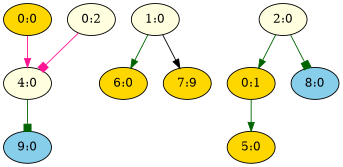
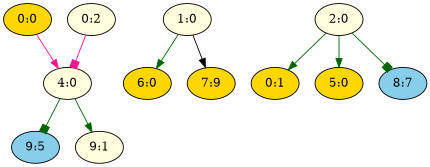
node "8:0": label "8:0" -> "8:7"
edge "0:1" -> "5:0": now "2:0" -> "5:0"
node "9:0": label "9:0" -> "9:5"
node "9:1": added
